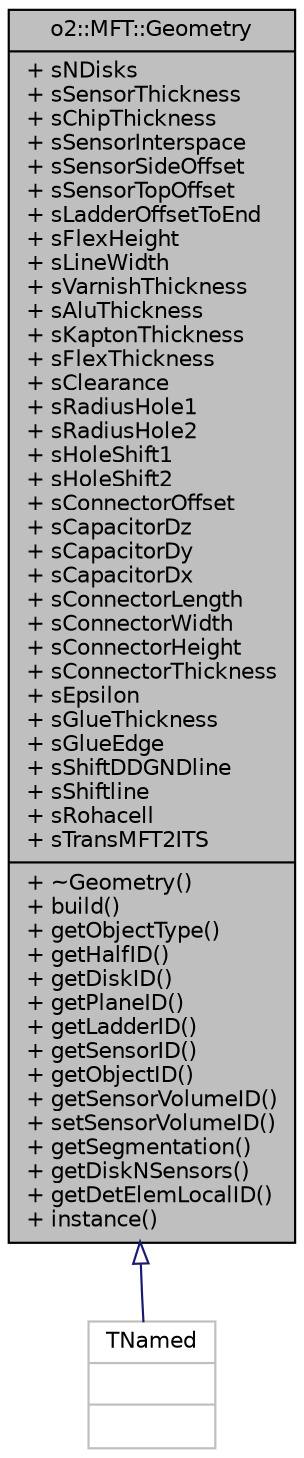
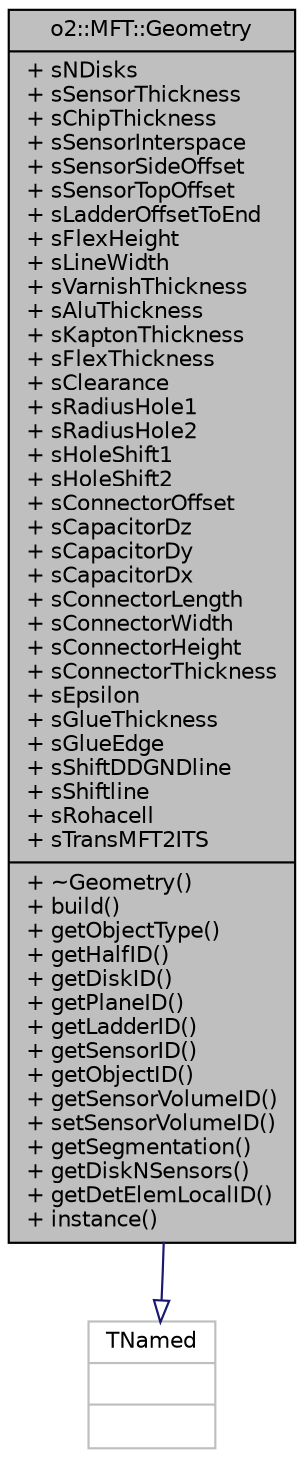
edge "TNamed" -> "o2::MFT::Geometry": reversed
